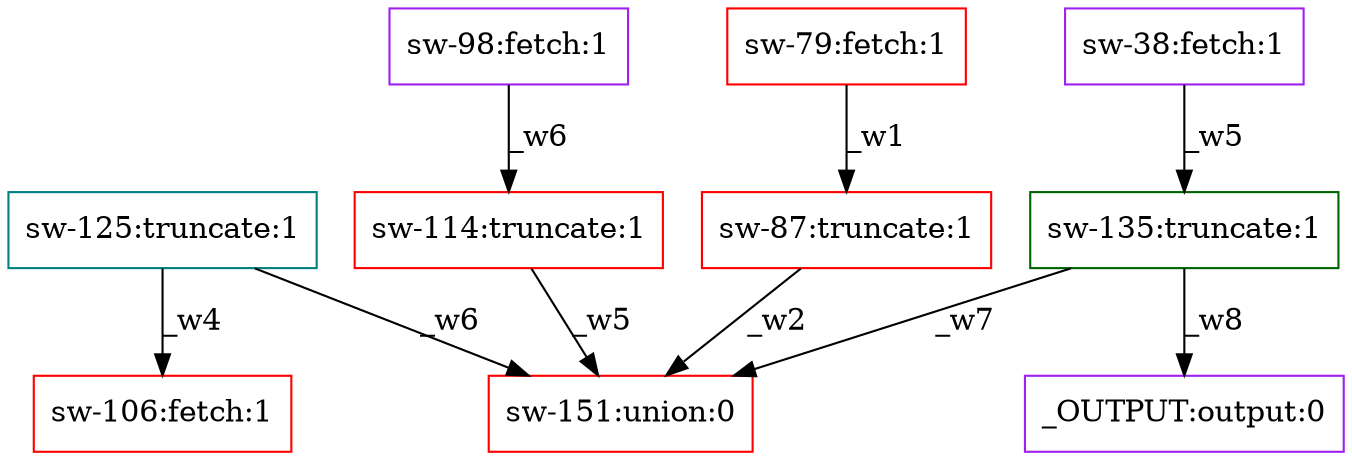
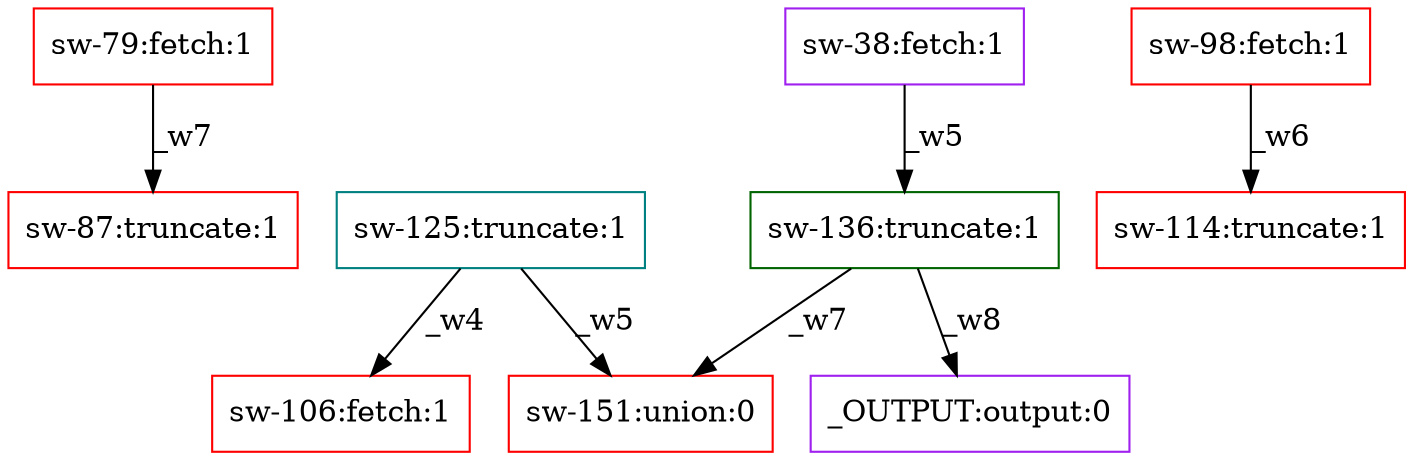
node "sw-98:fetch:1": color purple -> red
edge "sw-79:fetch:1" -> "sw-87:truncate:1": label "_w1" -> "_w7"
node "sw-135:truncate:1": label "sw-135:truncate:1" -> "sw-136:truncate:1"
edge "sw-114:truncate:1" -> "sw-151:union:0": removed, label "_w5"
edge "sw-87:truncate:1" -> "sw-151:union:0": removed, label "_w2"
edge "sw-125:truncate:1" -> "sw-151:union:0": label "_w6" -> "_w5"
